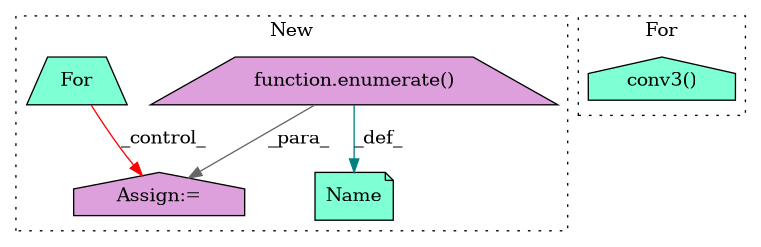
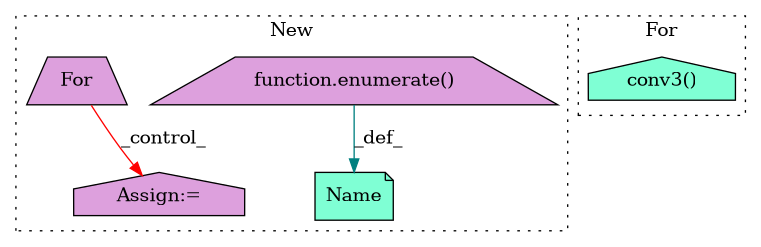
node "For": fillcolor aquamarine -> plum
edge "function.enumerate()" -> "Assign:=": removed, label "_para_"
